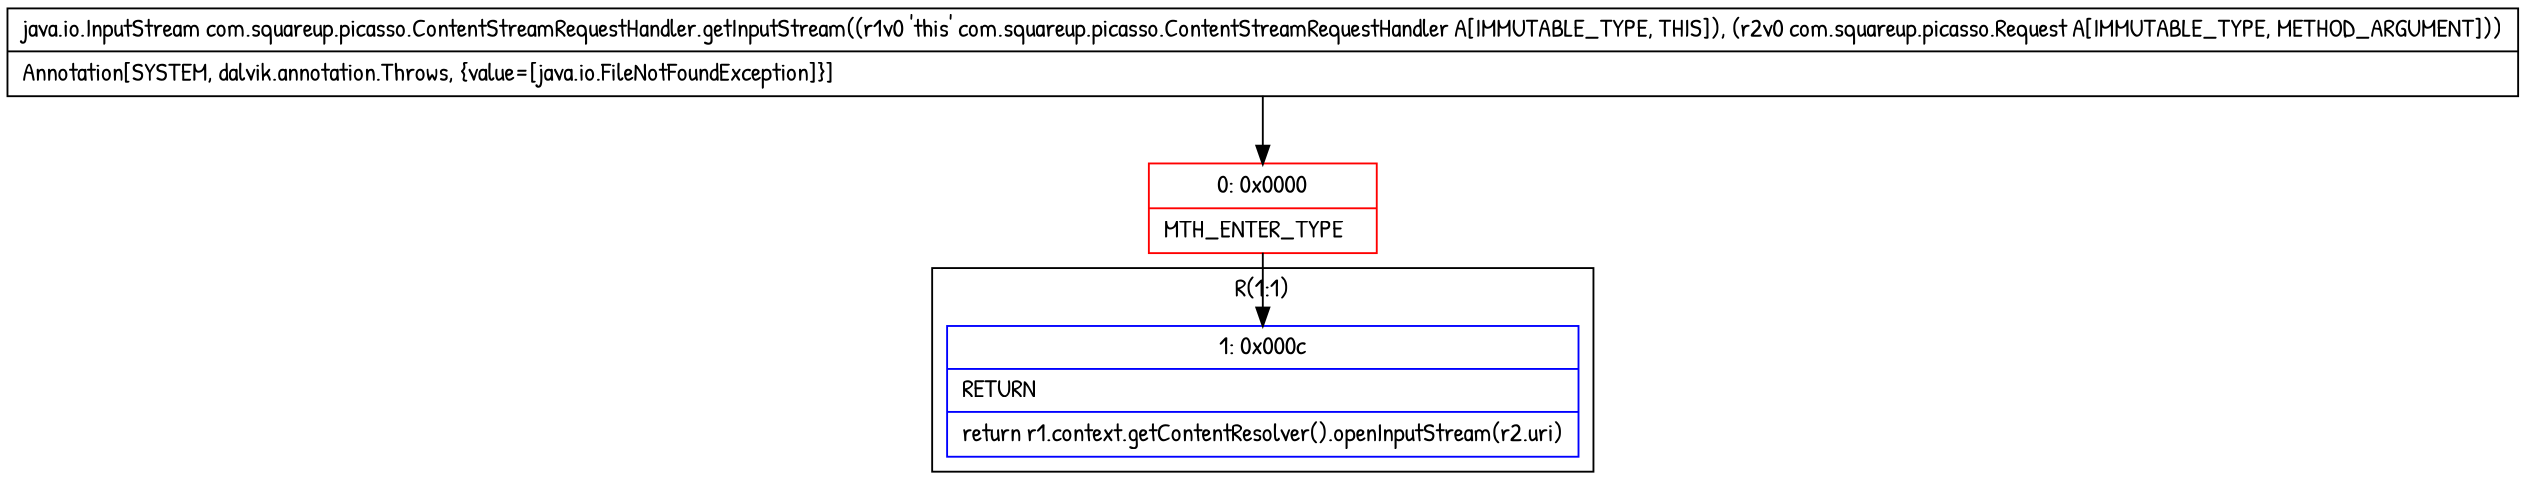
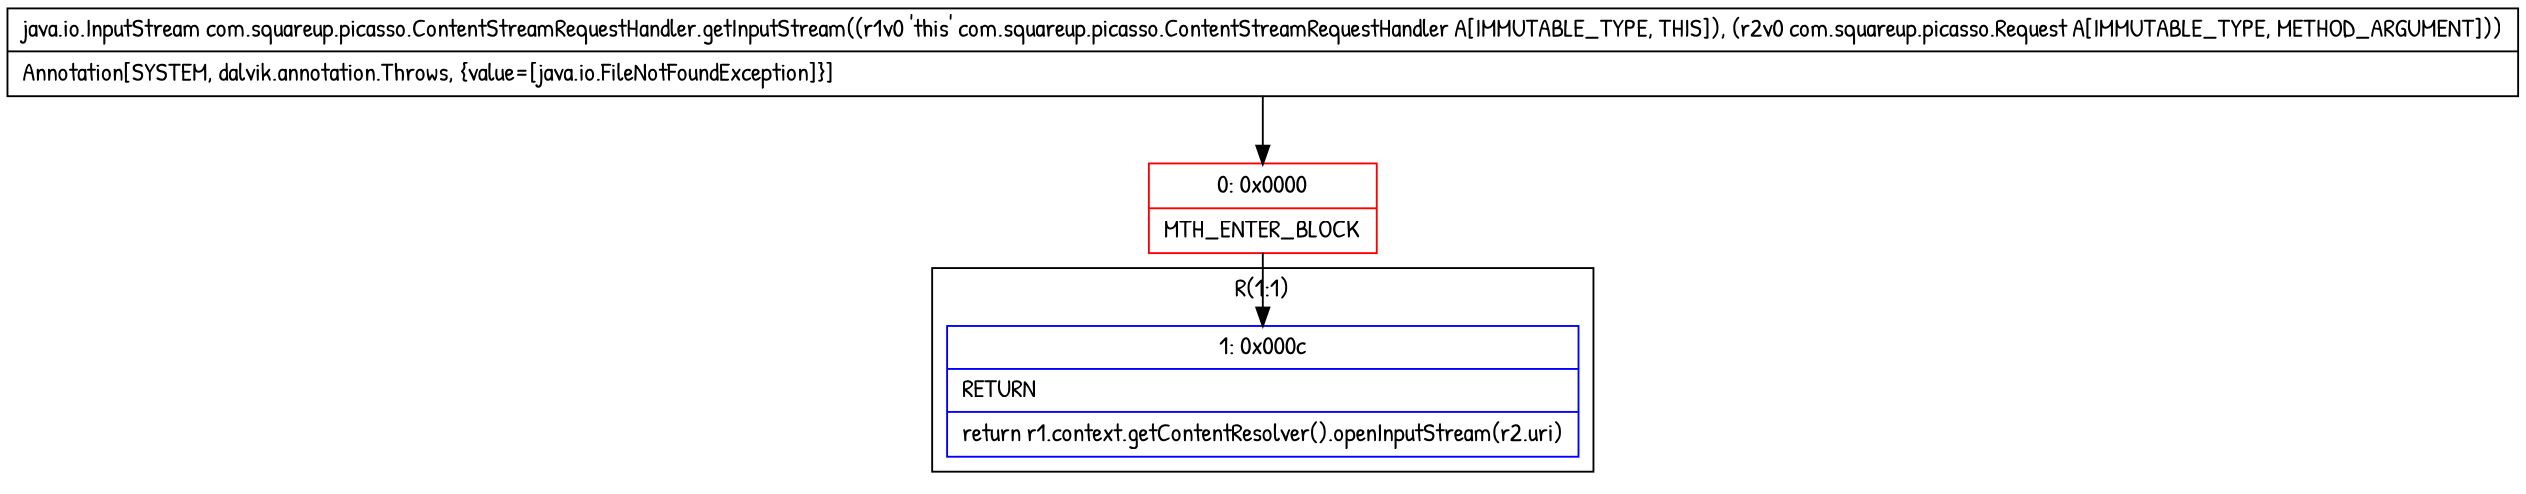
node "0: 0x0000": text "MTH_ENTER_TYPE" -> "MTH_ENTER_BLOCK"
